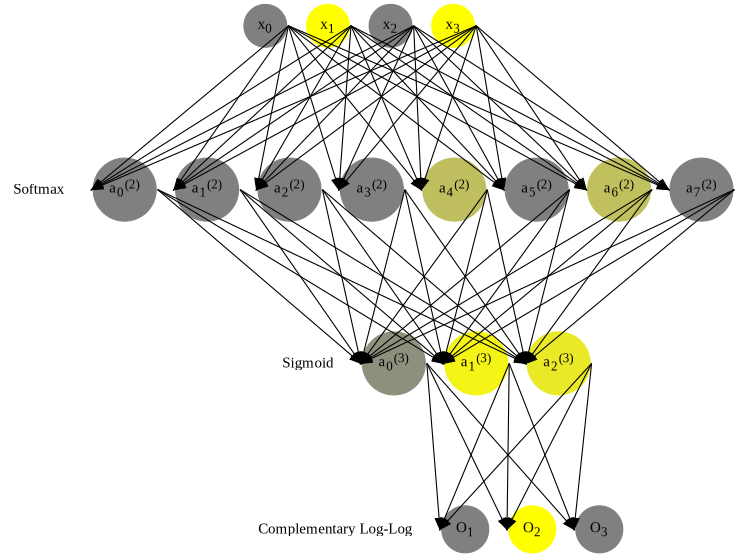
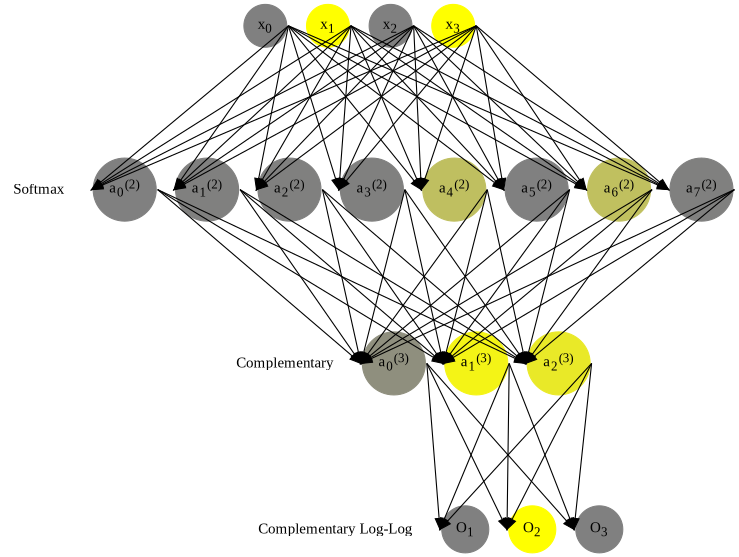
node "Sigmoid": label "Sigmoid" -> "Complementary"
